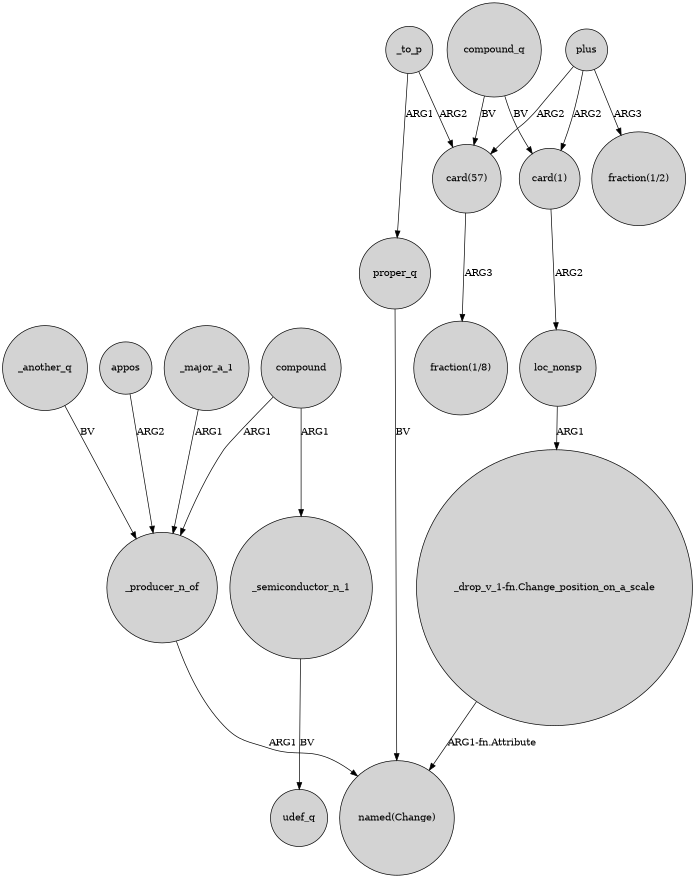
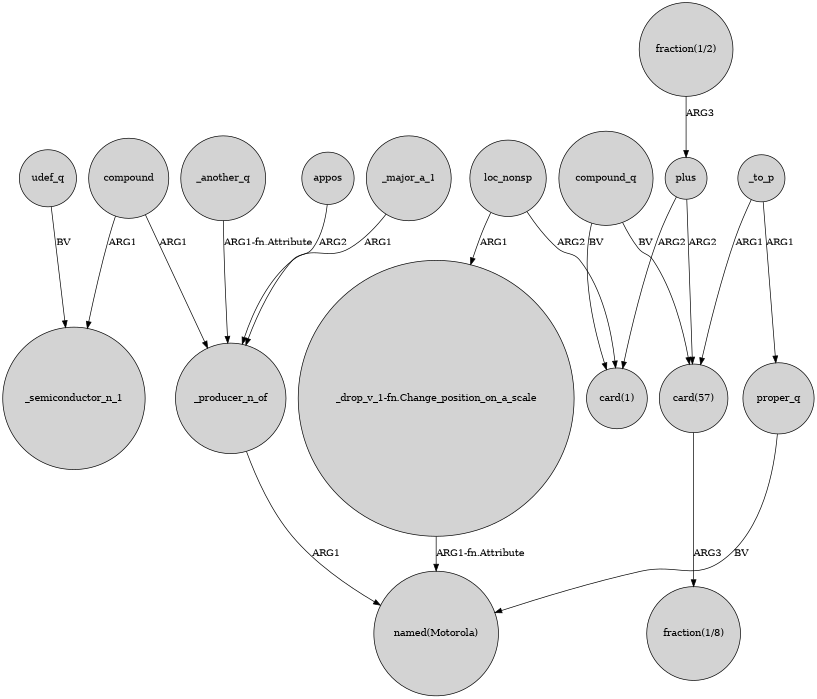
edge "plus" -> "fraction(1/2)": reversed
edge "_to_p" -> "card(57)": label "ARG2" -> "ARG1"
edge "card(1)" -> "loc_nonsp": reversed
edge "_another_q" -> "_producer_n_of": label "BV" -> "ARG1-fn.Attribute"
edge "_semiconductor_n_1" -> "udef_q": reversed
node "named(Change)": label "named(Change)" -> "named(Motorola)"
